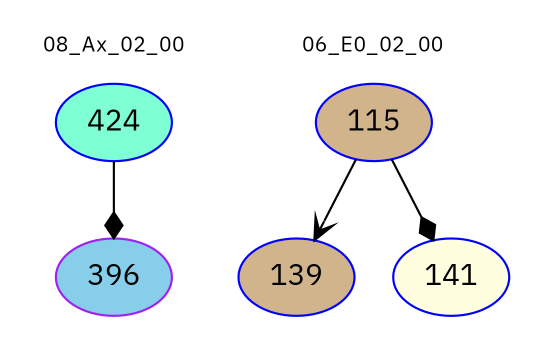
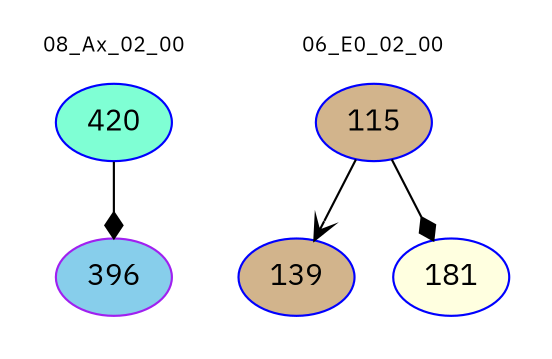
node "424": label "424" -> "420"
node "141": label "141" -> "181"
